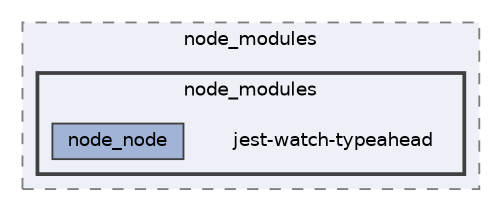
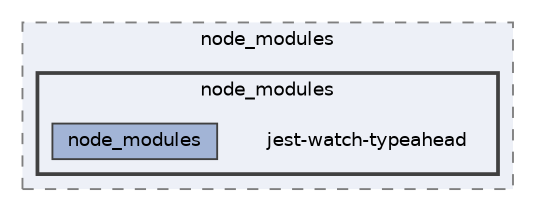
node "node_node": label "node_node" -> "node_modules"
